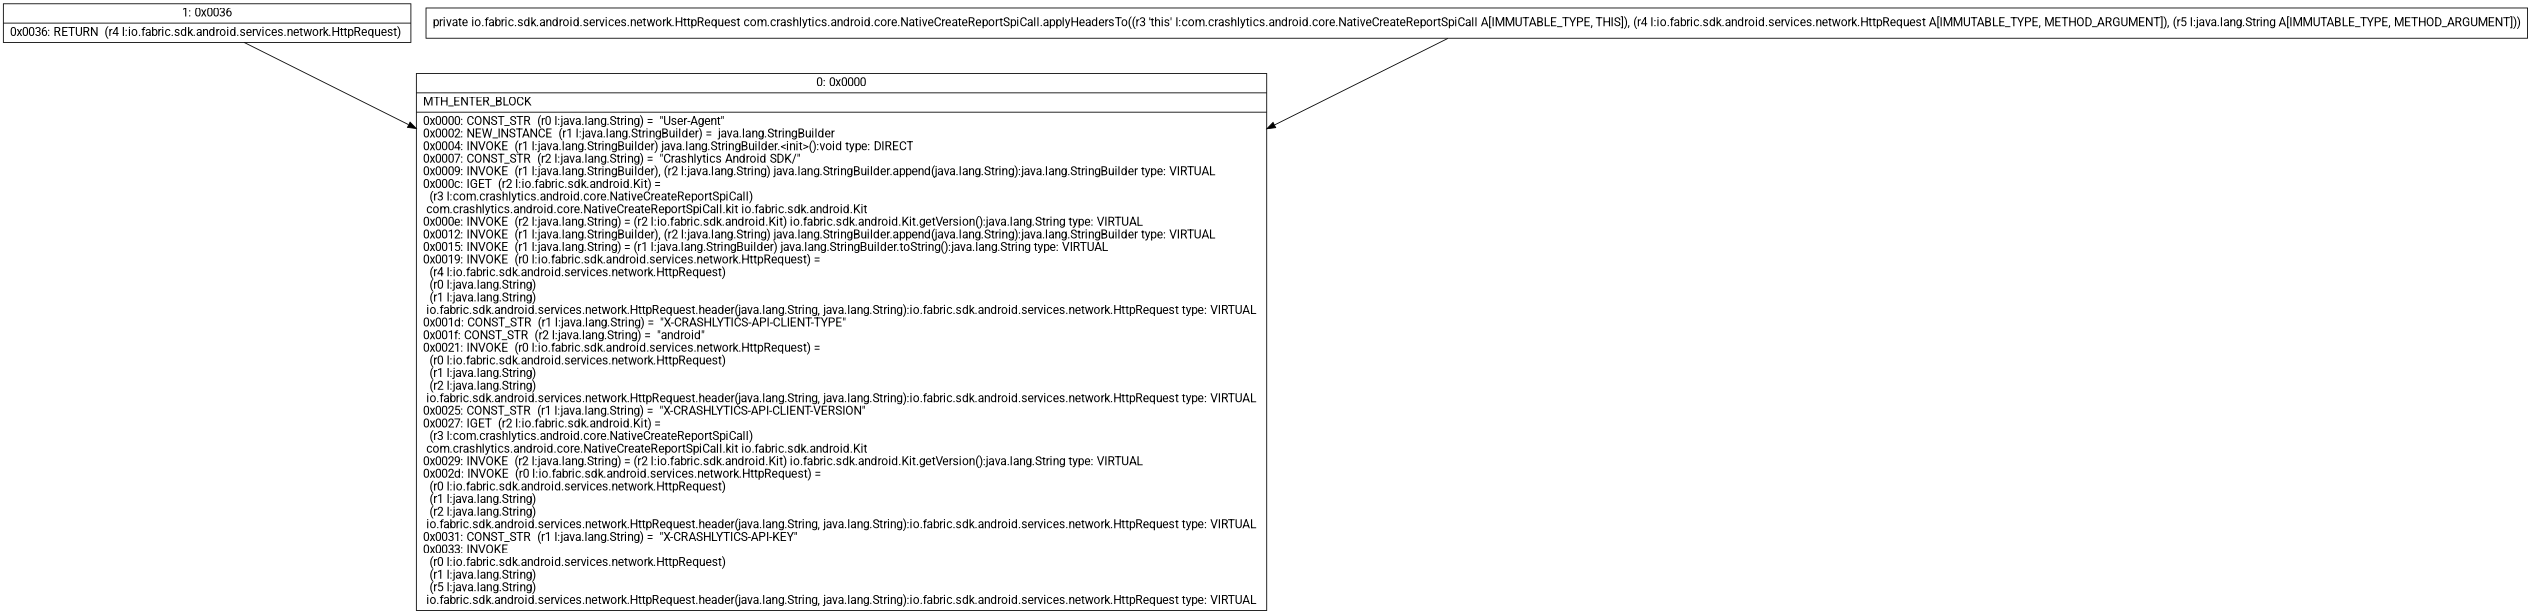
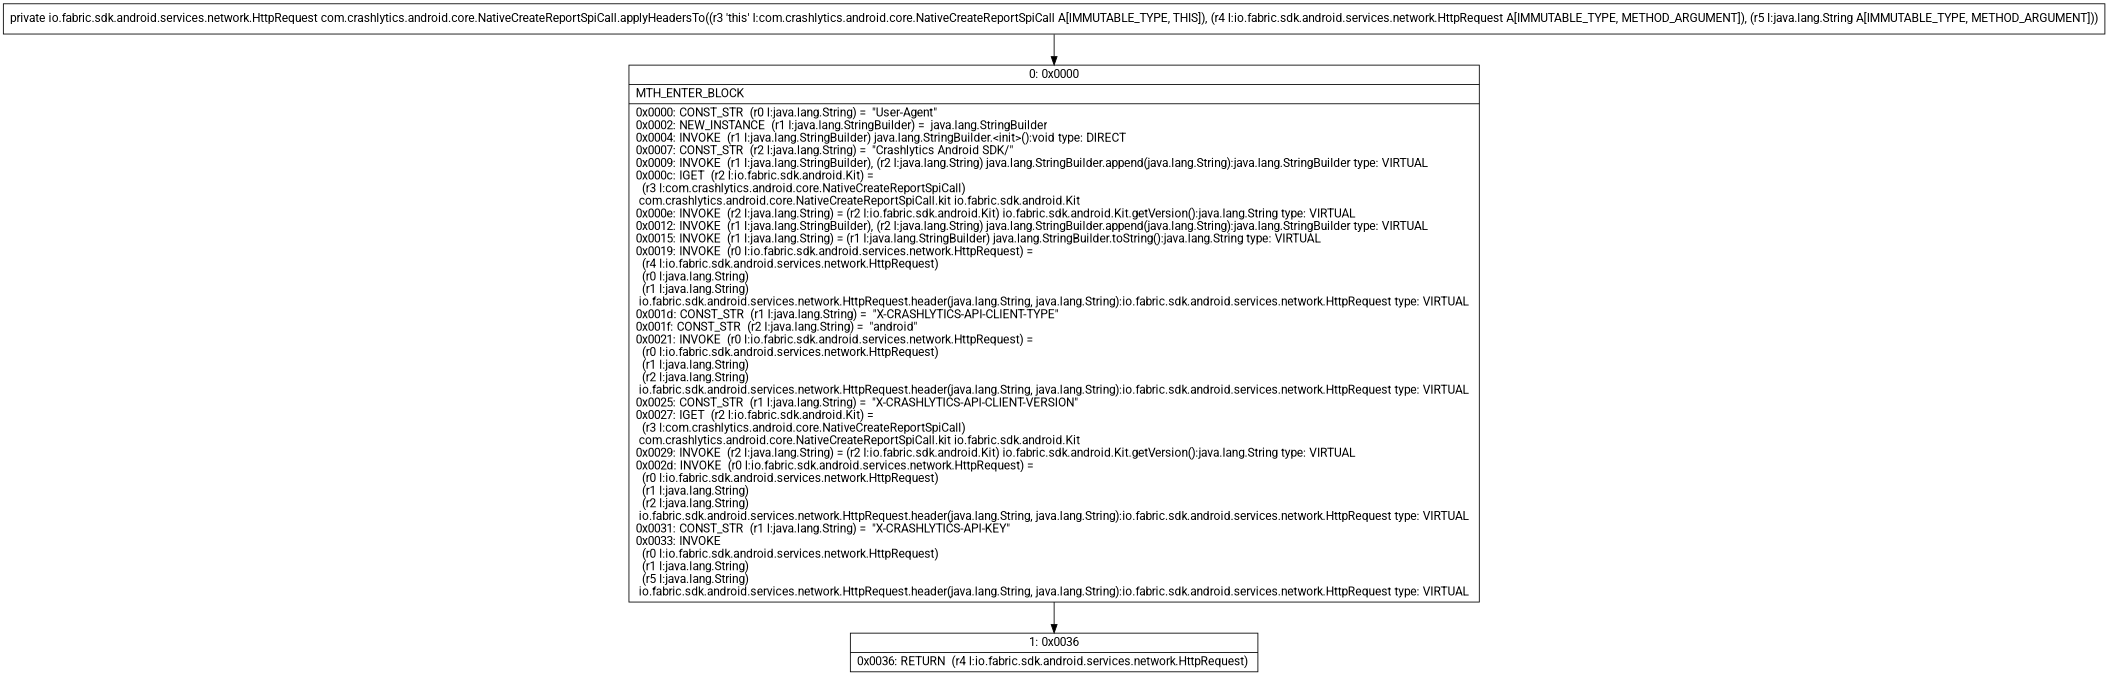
edge "1: 0x0036" -> "0: 0x0000": reversed
